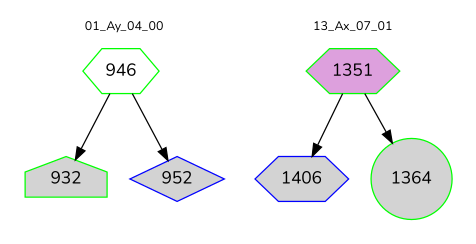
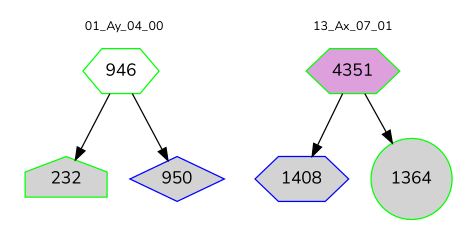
node "1351": label "1351" -> "4351"
node "932": label "932" -> "232"
node "952": label "952" -> "950"
node "1406": label "1406" -> "1408"
